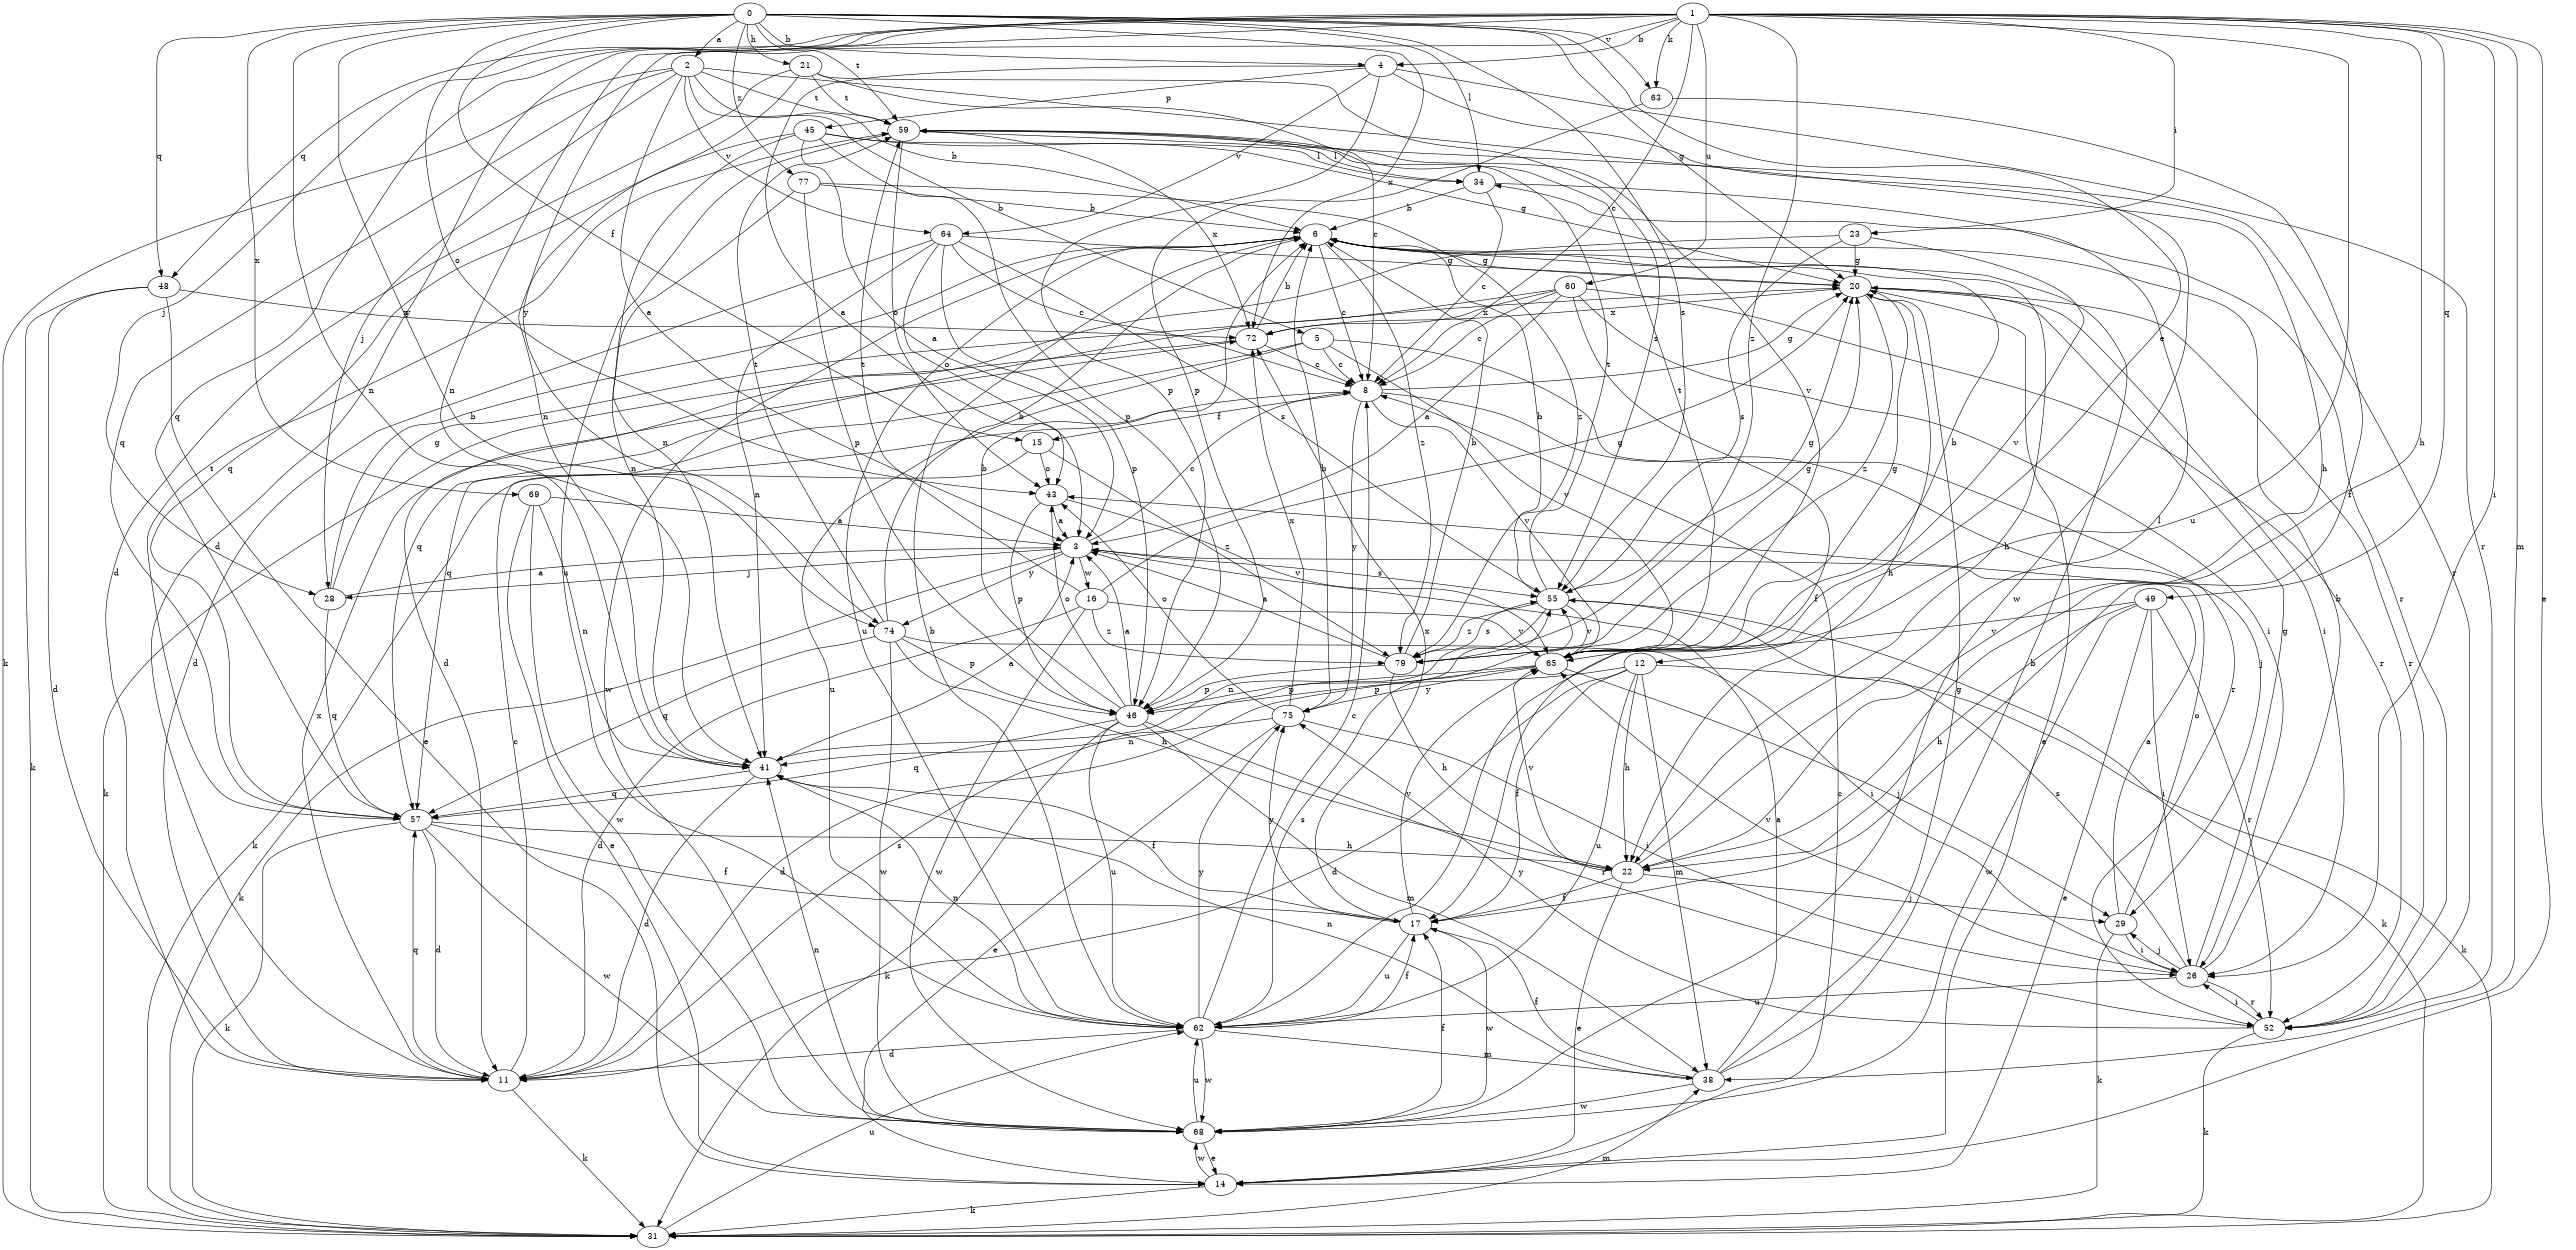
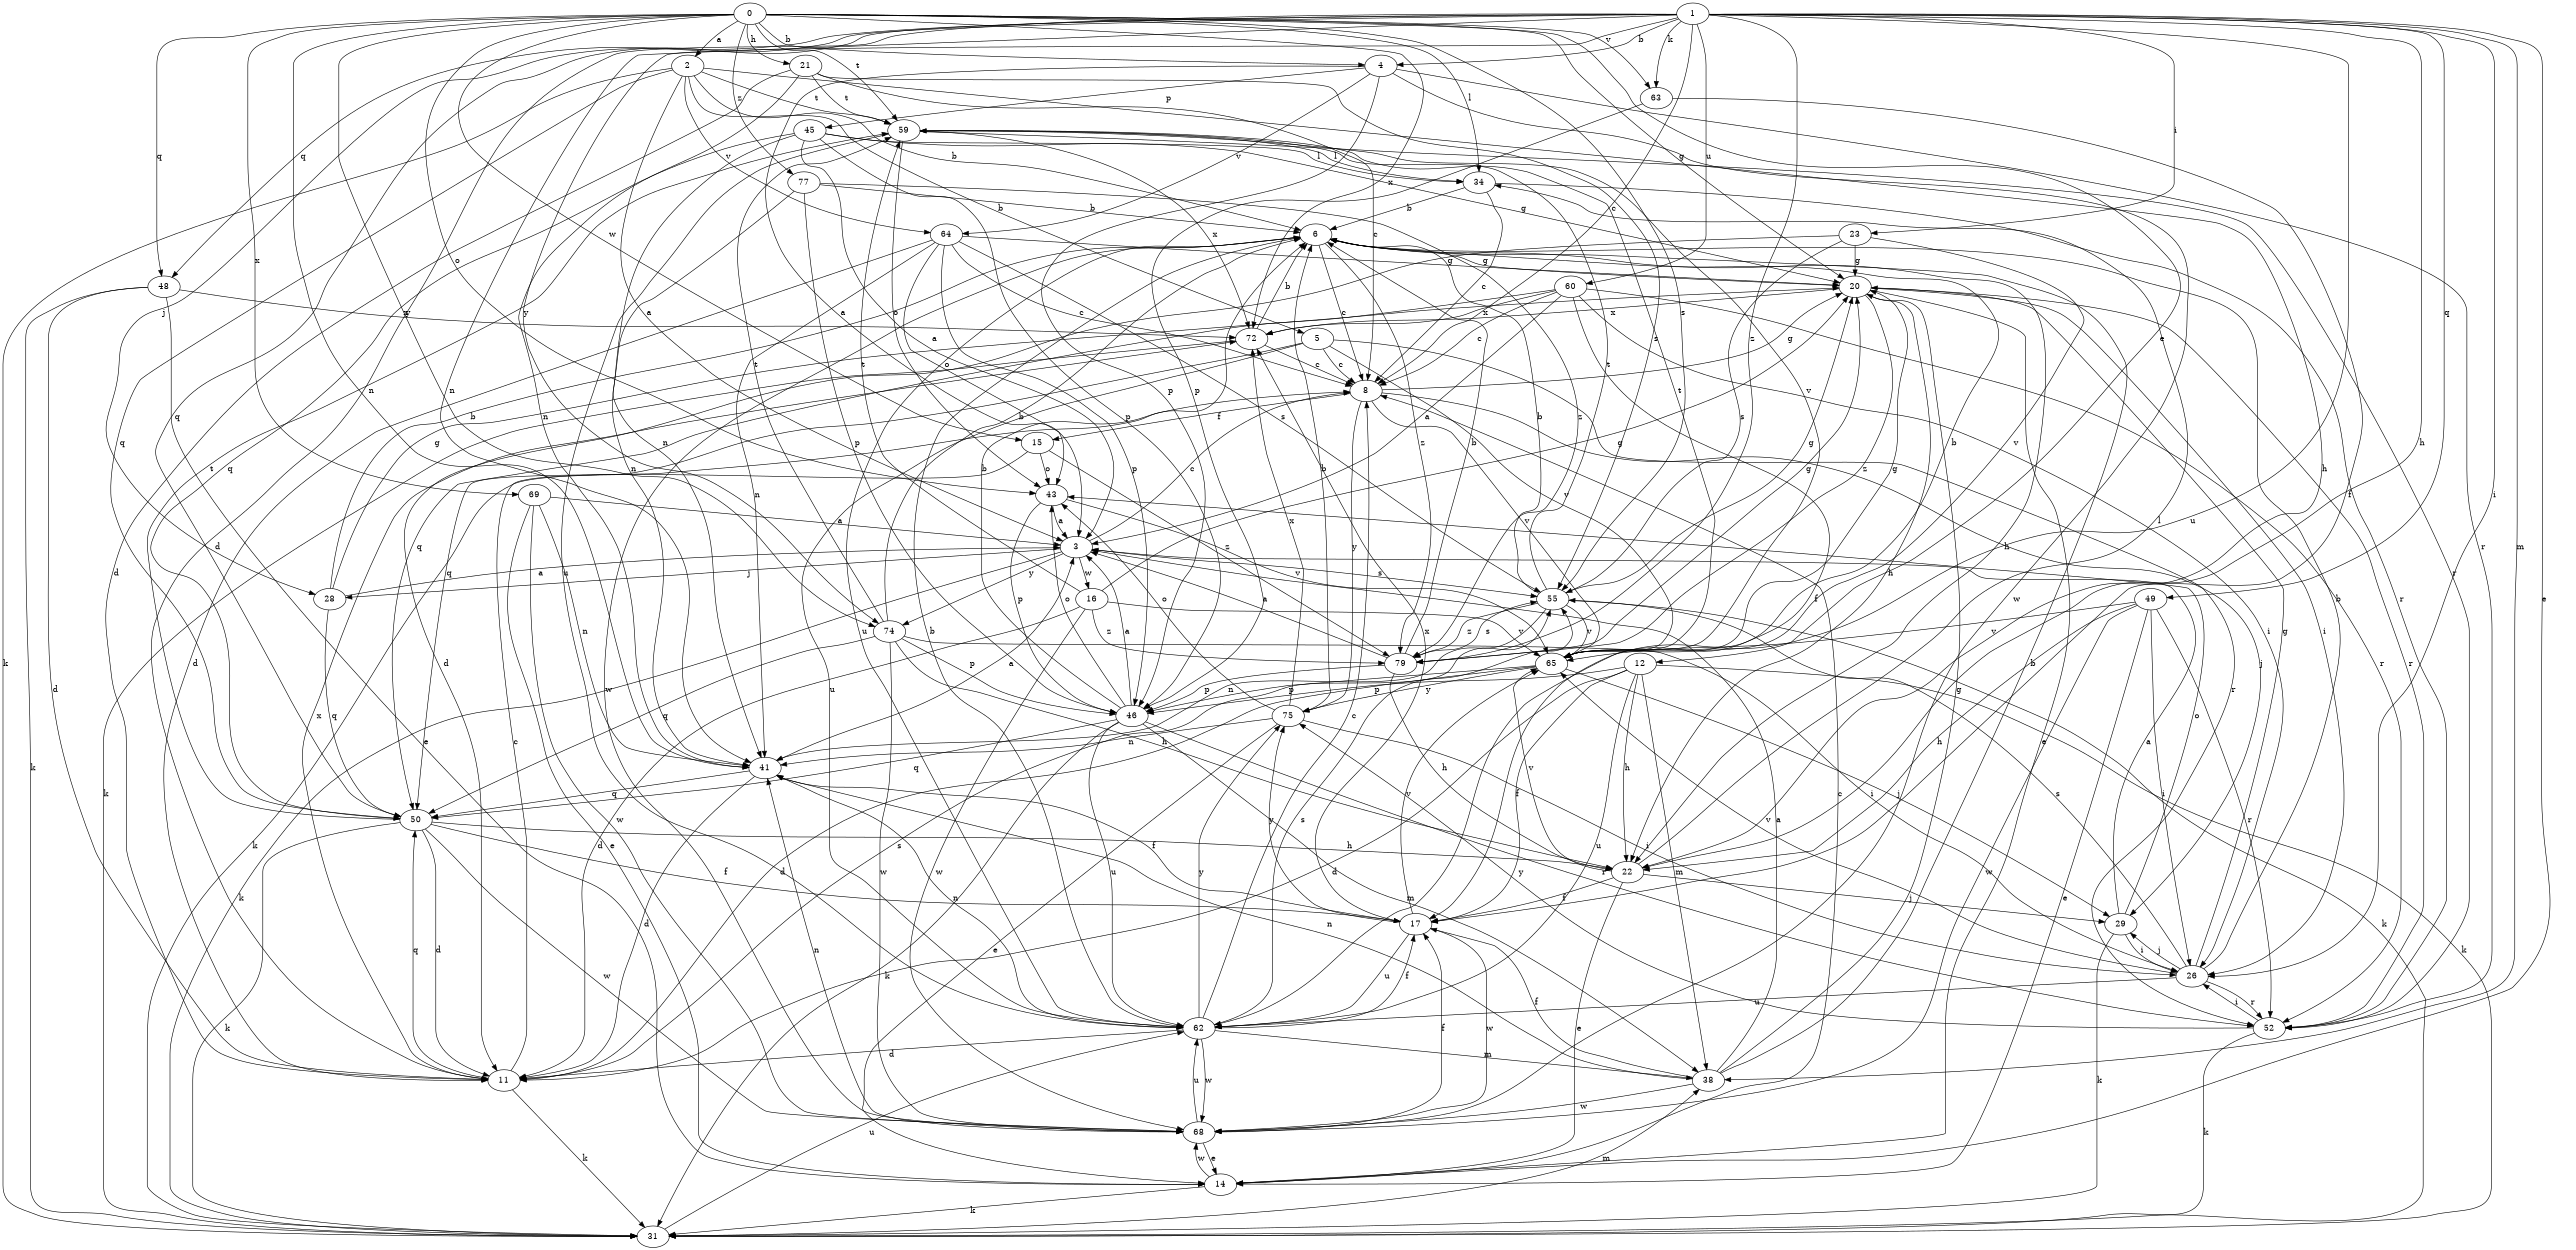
edge "0" -> "15": label "f" -> "w"
edge "2" -> "28": removed, label "j"
node "57": label "57" -> "50"
